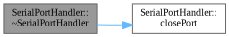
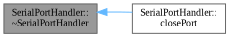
edge "SerialPortHandler:: ~SerialPortHandler" -> "SerialPortHandler:: closePort": reversed
